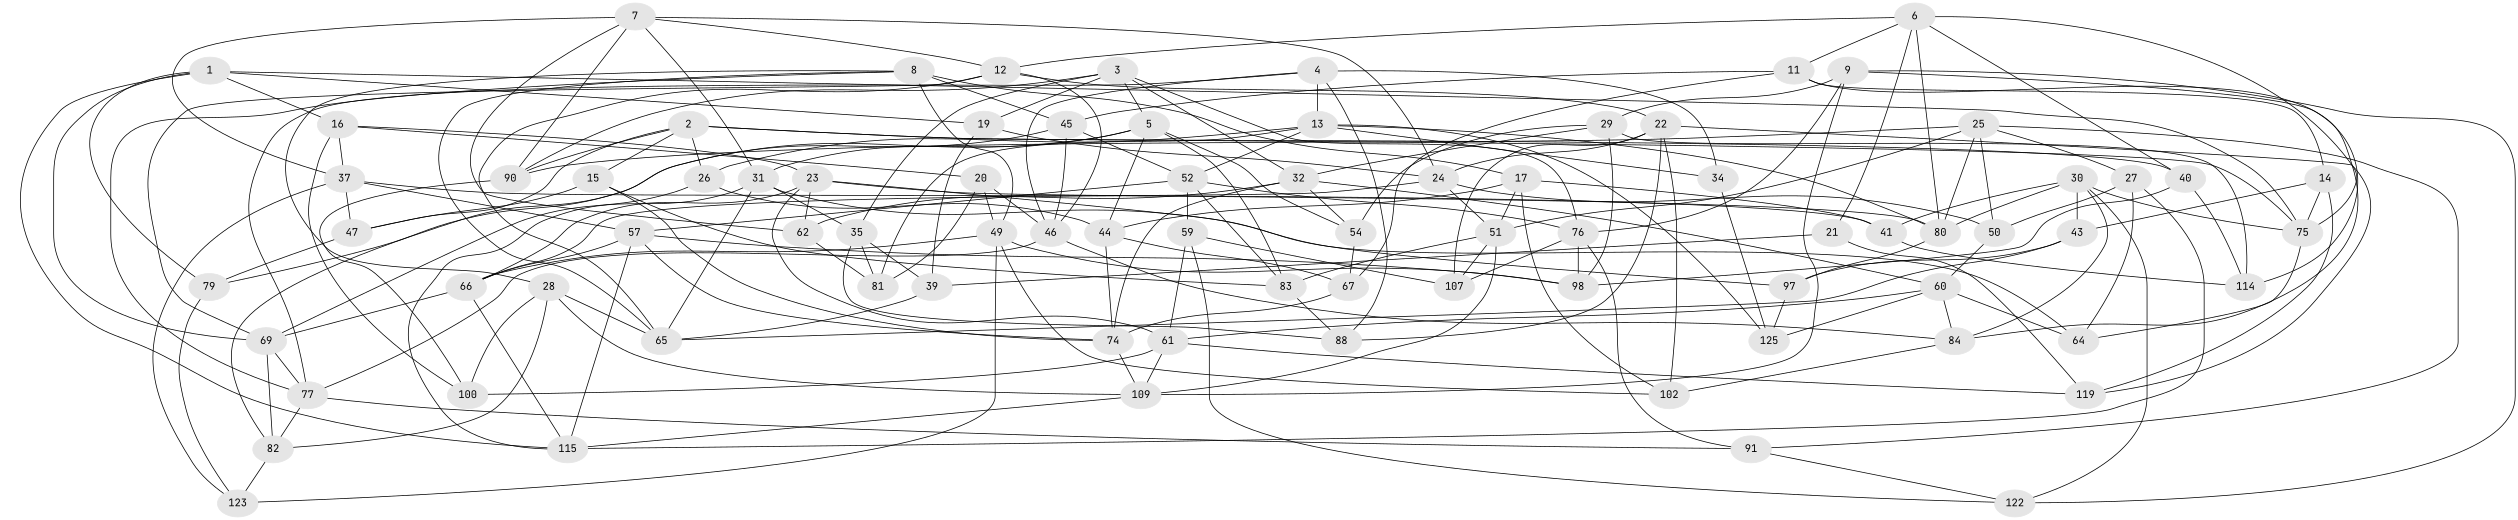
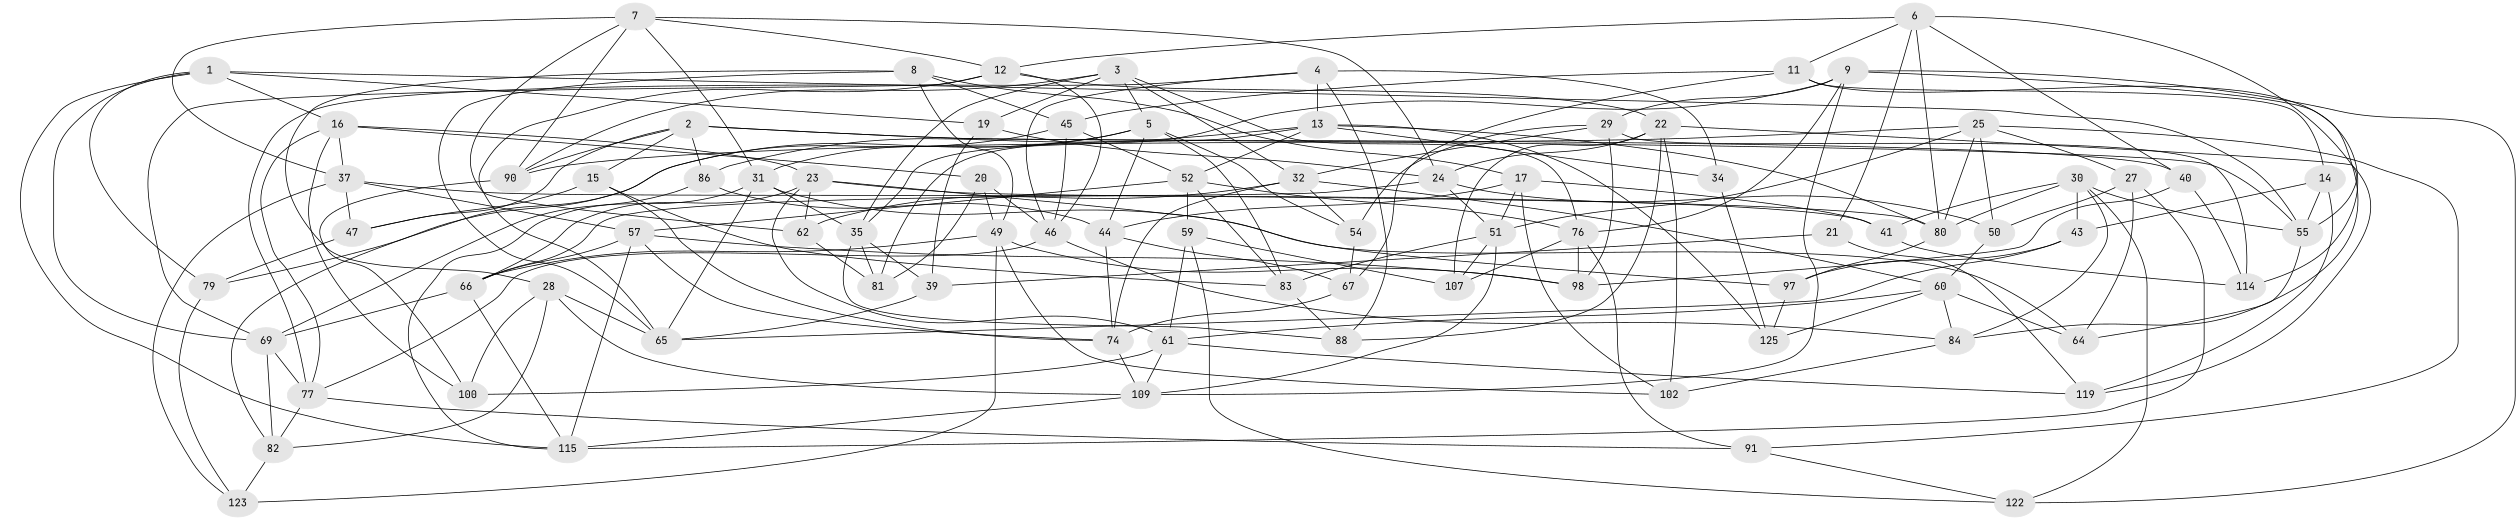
edge "9" -- "35": added
edge "8" -- "77": now "16" -- "77"
node "26": label "26" -> "86"
node "75": label "75" -> "55"
